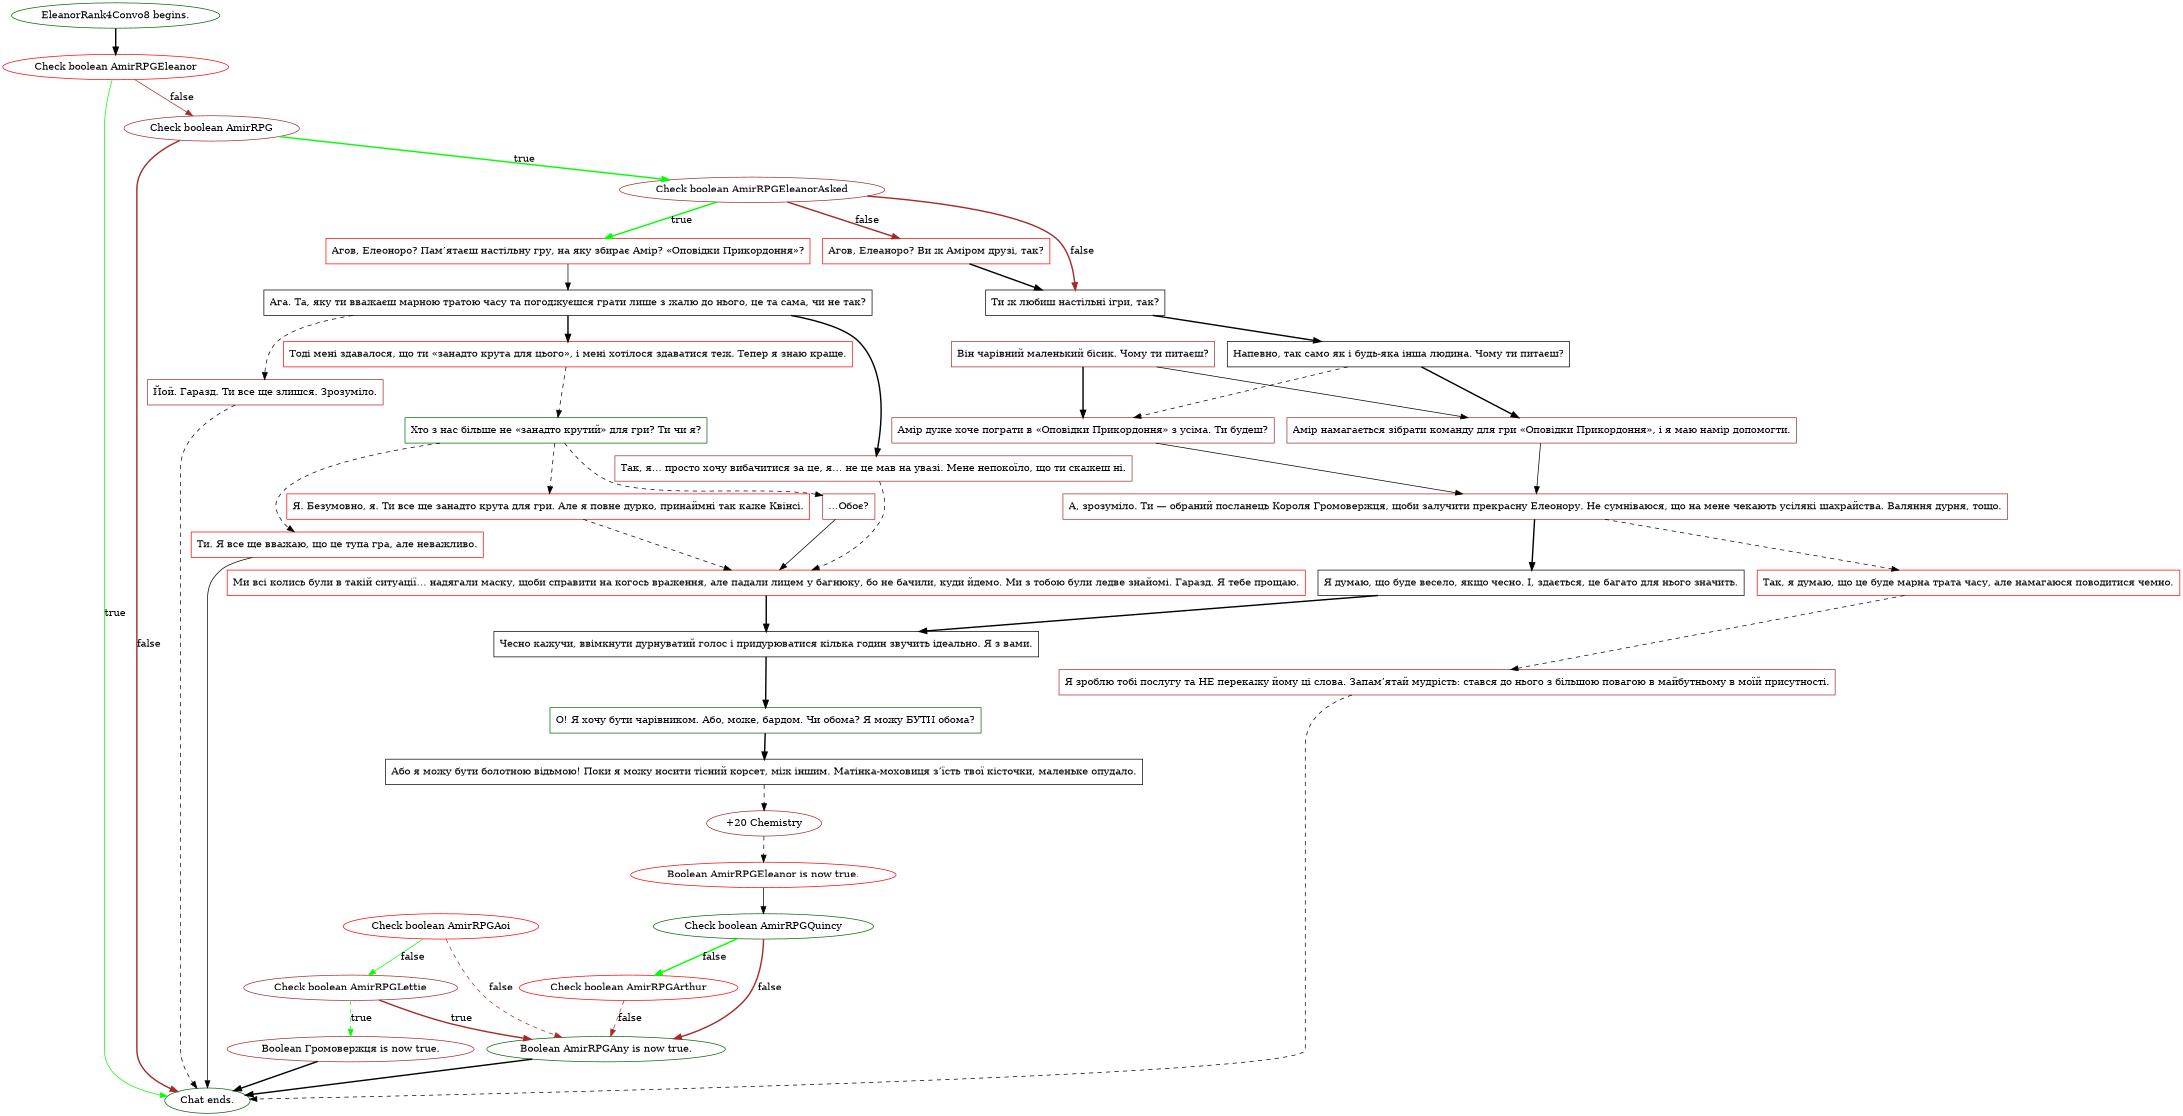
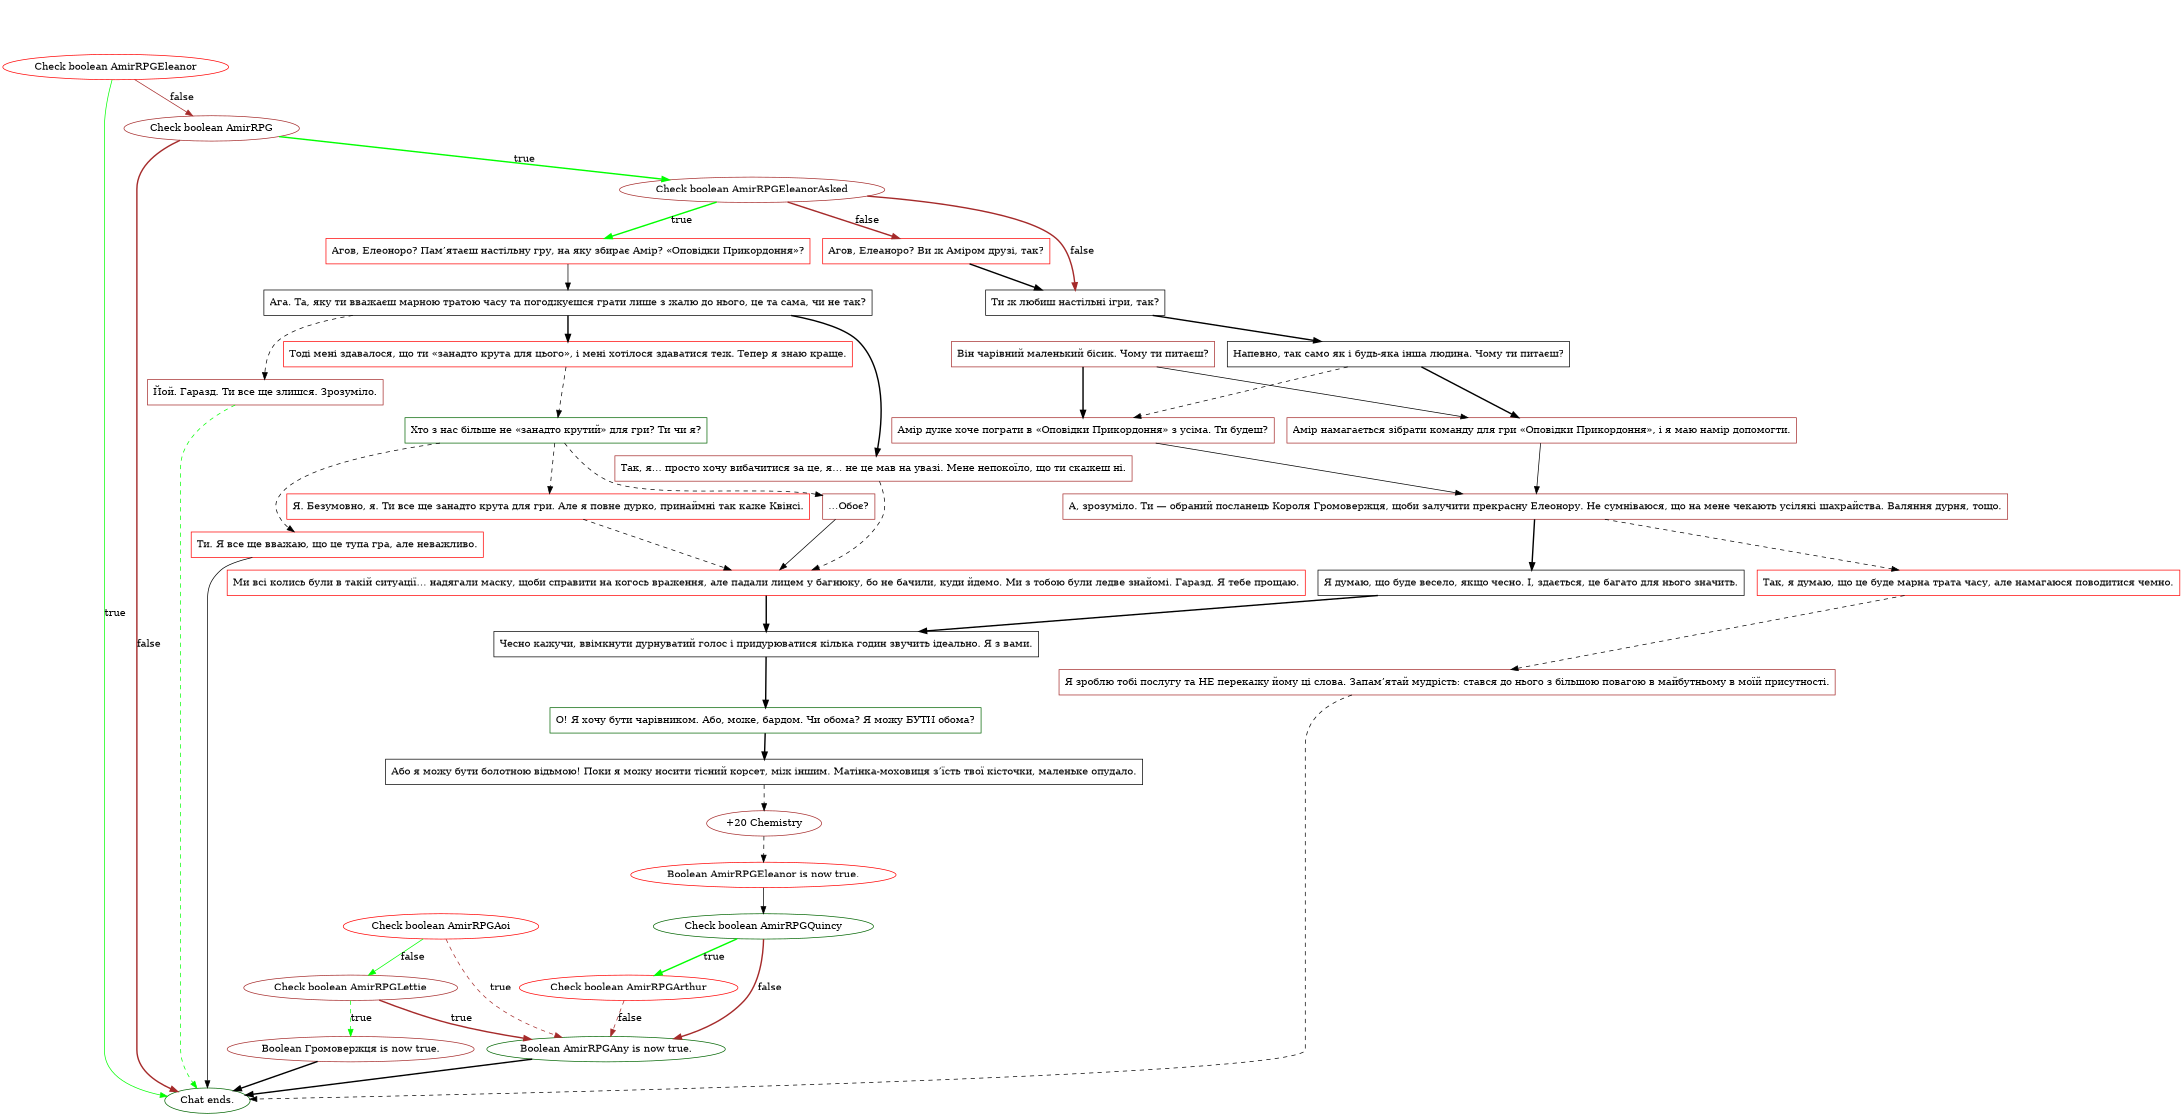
node "EleanorRank4Convo8 begins.": removed
edge "Йой. Гаразд. Ти все ще злишся. Зрозуміло." -> "Chat ends.": color black -> green
edge "Check boolean AmirRPGQuincy" -> "Check boolean AmirRPGArthur": label "false" -> "true"
edge "Check boolean AmirRPGAoi" -> "Boolean AmirRPGAny is now true.": label "false" -> "true"
